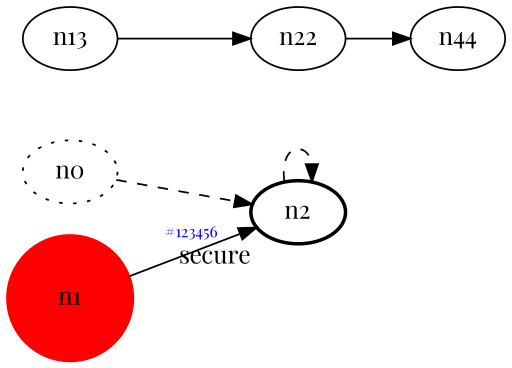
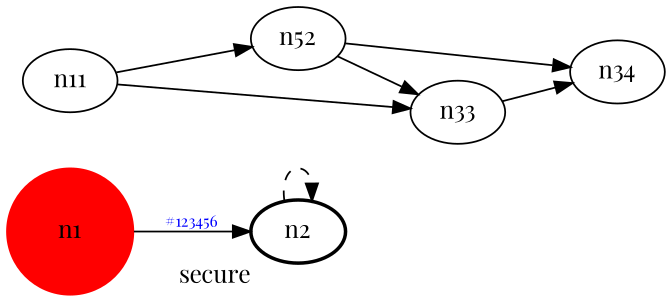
node "n13": label "n13" -> "n11"
node "n22": label "n22" -> "n52"
node "n44": label "n44" -> "n34"
node "n33": added
node "n0": removed
